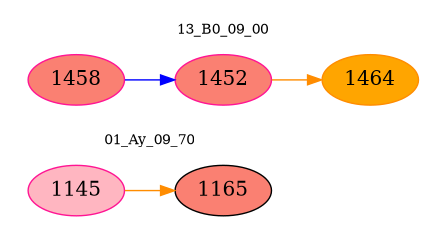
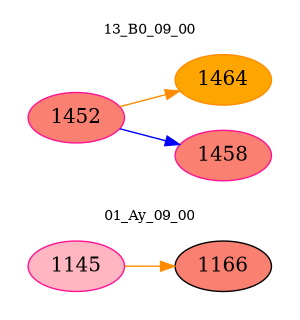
edge "1458" -> "1452": reversed
cluster "01_Ay_09_70": label "01_Ay_09_70" -> "01_Ay_09_00"
node "1165": label "1165" -> "1166"
